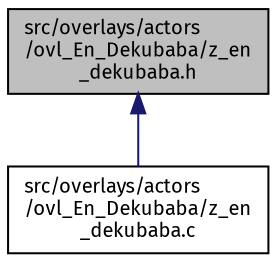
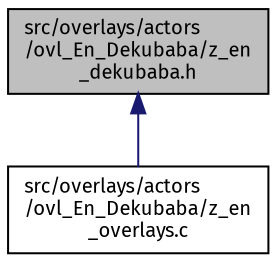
node "src/overlays/actors /ovl_En_Dekubaba/z_en _dekubaba.c": label "src/overlays/actors /ovl_En_Dekubaba/z_en _dekubaba.c" -> "src/overlays/actors /ovl_En_Dekubaba/z_en _overlays.c"
